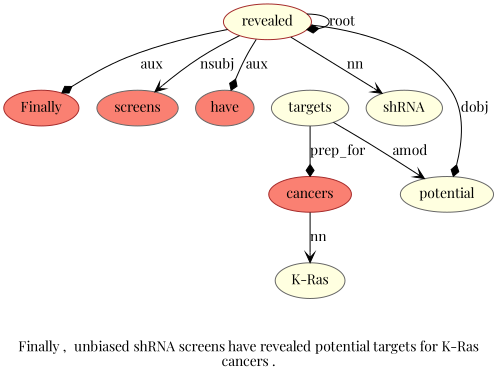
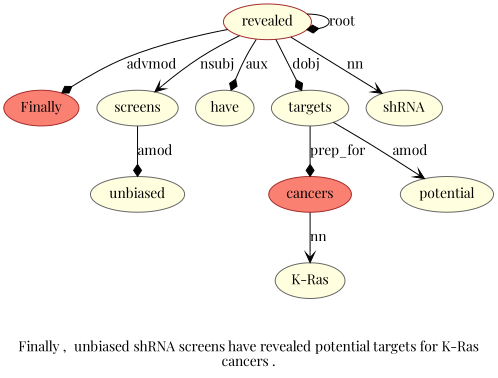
edge "revealed" -> "potential": now "revealed" -> "targets"
edge "revealed" -> "Finally": label "aux" -> "advmod"
node "screens": fillcolor salmon -> lightyellow
node "have": fillcolor salmon -> lightyellow
node "unbiased": added
